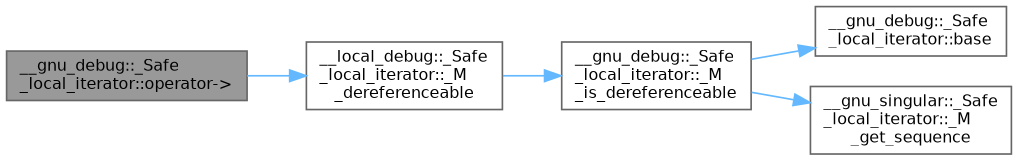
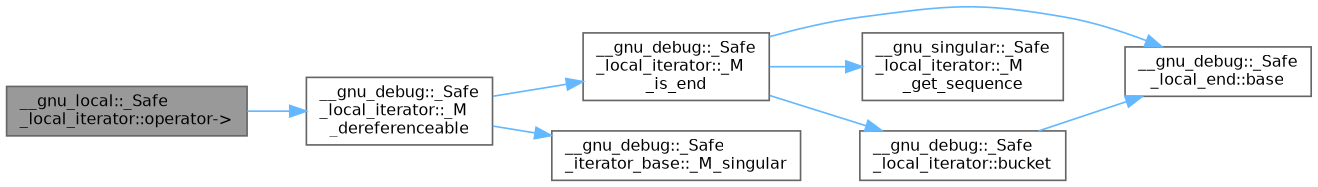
node "__gnu_debug::_Safe _local_iterator::base": label "__gnu_debug::_Safe _local_iterator::base" -> "__gnu_debug::_Safe _local_end::base"
node "__gnu_debug::_Safe _local_iterator::operator->": label "__gnu_debug::_Safe _local_iterator::operator->" -> "__gnu_local::_Safe _local_iterator::operator->"
node "__local_debug::_Safe _local_iterator::_M _dereferenceable": label "__local_debug::_Safe _local_iterator::_M _dereferenceable" -> "__gnu_debug::_Safe _local_iterator::_M _dereferenceable"
node "__gnu_debug::_Safe _local_iterator::_M _is_dereferenceable": label "__gnu_debug::_Safe _local_iterator::_M _is_dereferenceable" -> "__gnu_debug::_Safe _local_iterator::_M _is_end"
node "__gnu_debug::_Safe _iterator_base::_M_singular": added
node "__gnu_debug::_Safe _local_iterator::bucket": added
